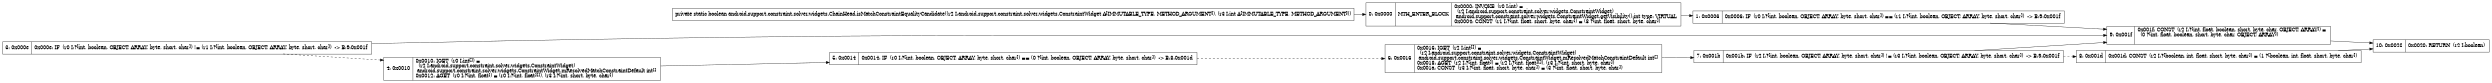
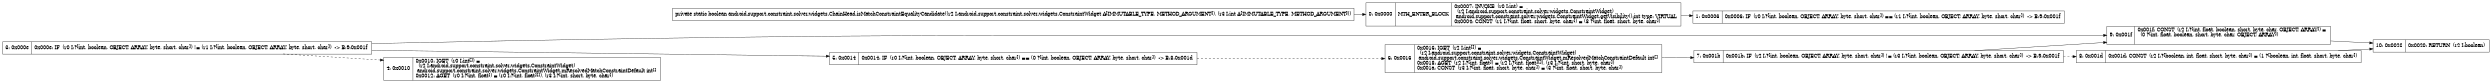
node "0: 0x0000": text "0x0000: INVOKE  (r0 I:int) =" -> "0x0007: INVOKE  (r0 I:int) ="
edge "1: 0x0006" -> "9: 0x001f": removed
edge "4: 0x0010" -> "5: 0x0014": now "3: 0x000e" -> "5: 0x0014"
